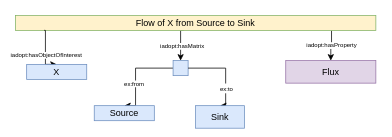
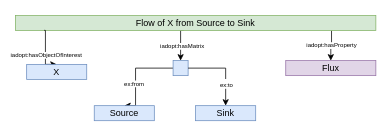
node "Flow of X from Source to Sink": fillcolor #fff2cc -> #d5e8d4
node "Flux": size 90x23 -> 90x15
node "Sink": size 49x23 -> 60x15
